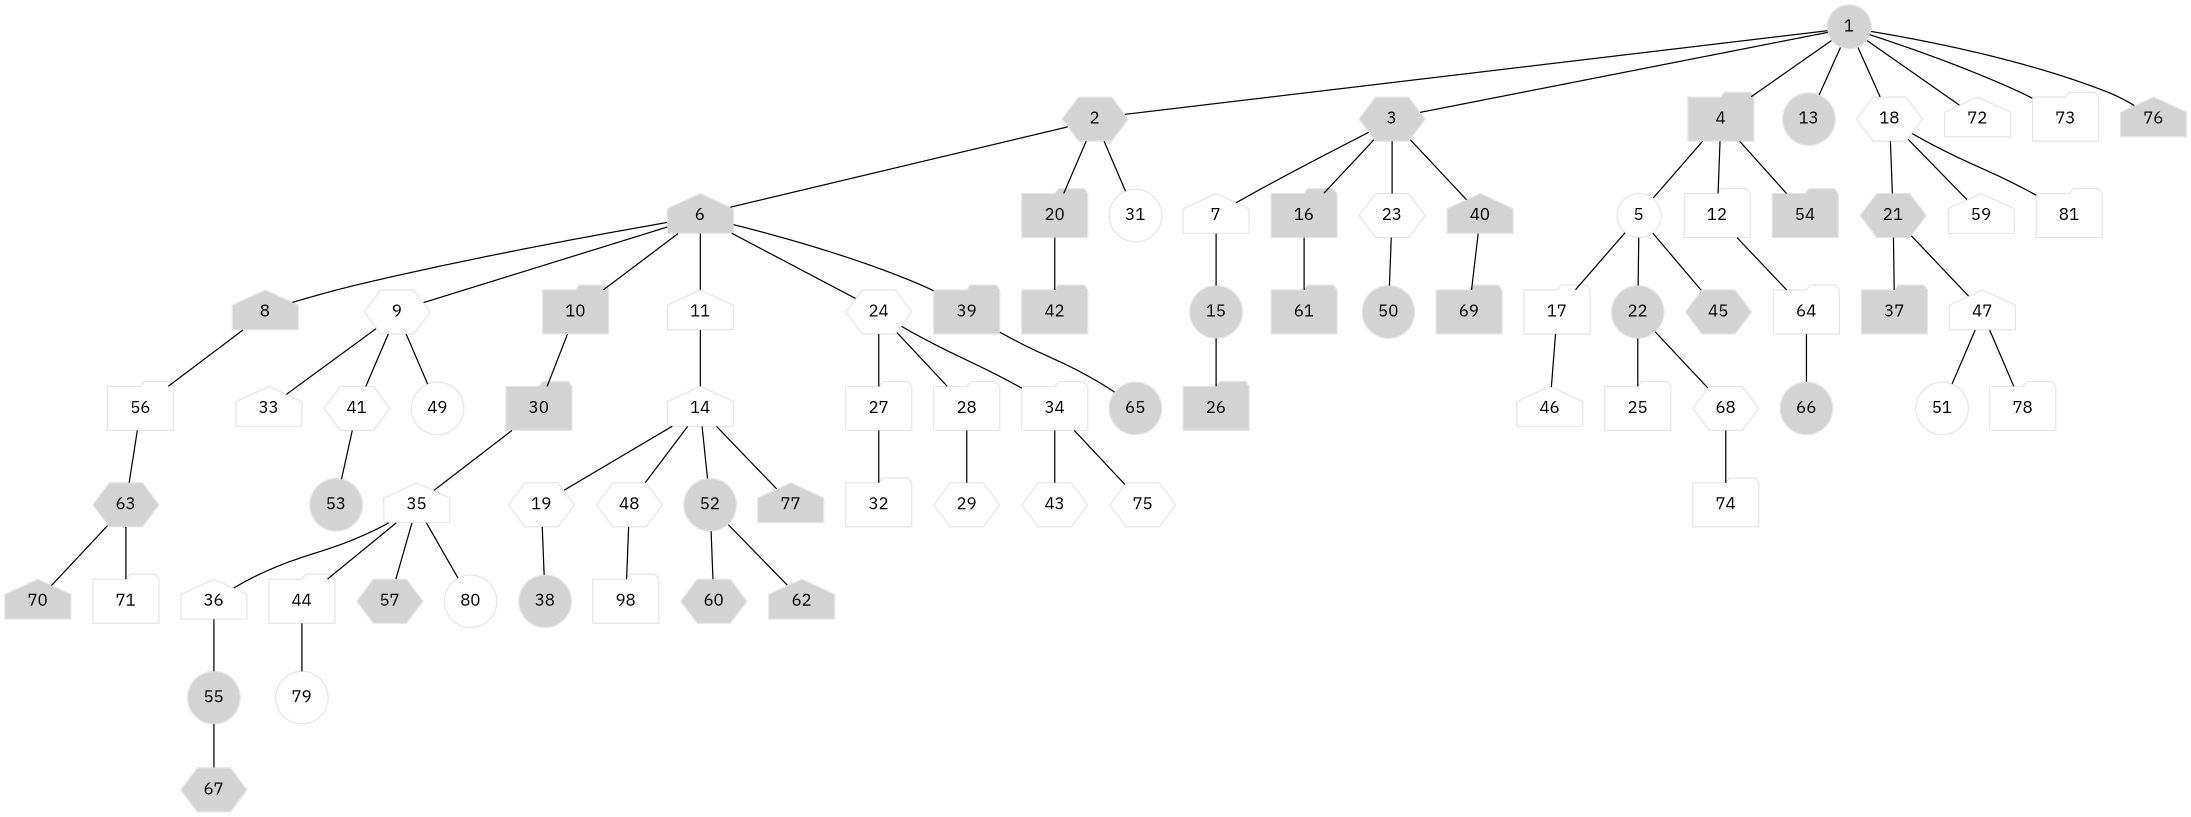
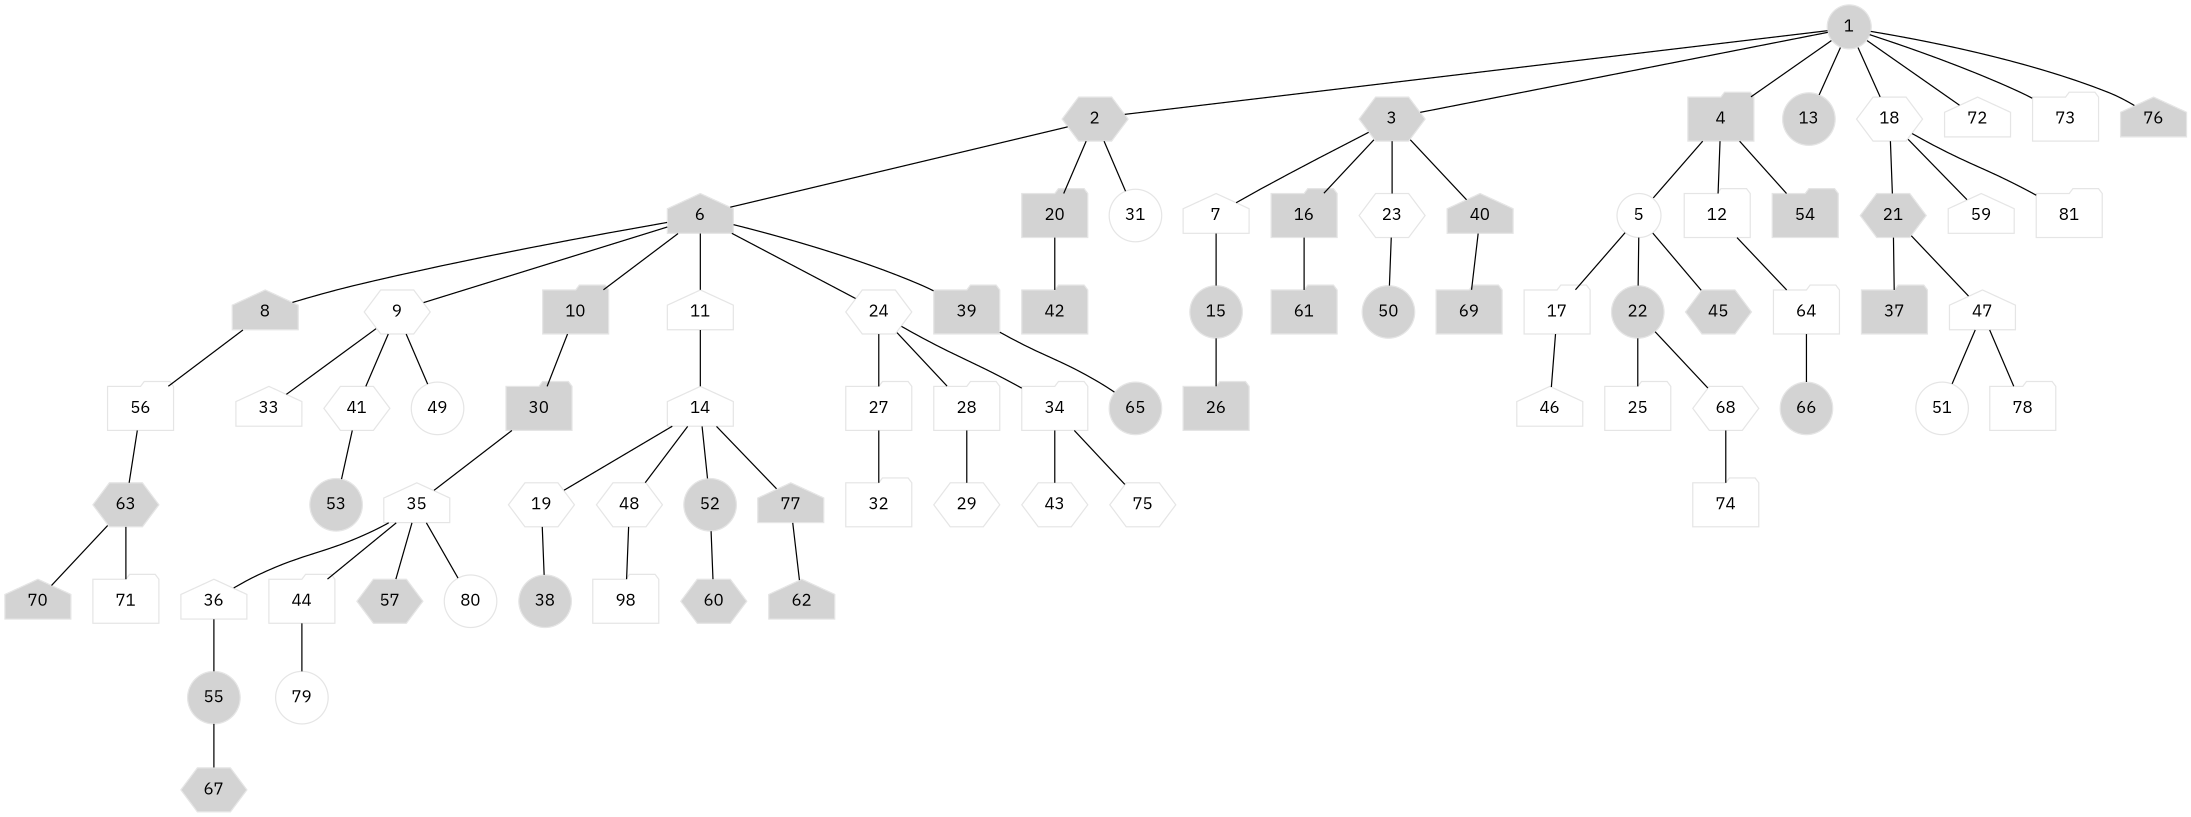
edge "52" -- "62": now "77" -- "62"
